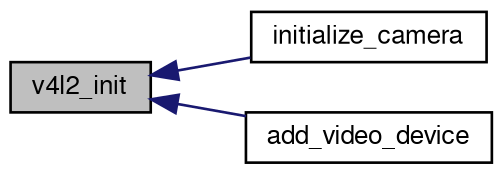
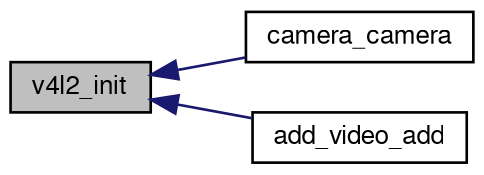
node "initialize_camera": label "initialize_camera" -> "camera_camera"
node "add_video_device": label "add_video_device" -> "add_video_add"
